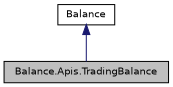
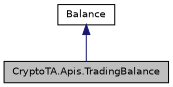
node "Balance.Apis.TradingBalance": label "Balance.Apis.TradingBalance" -> "CryptoTA.Apis.TradingBalance"
